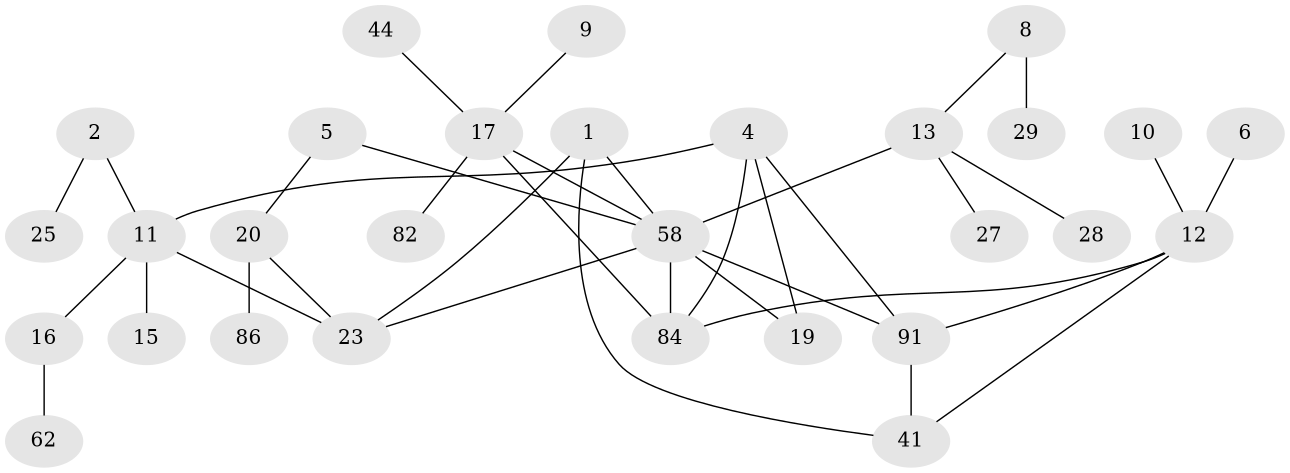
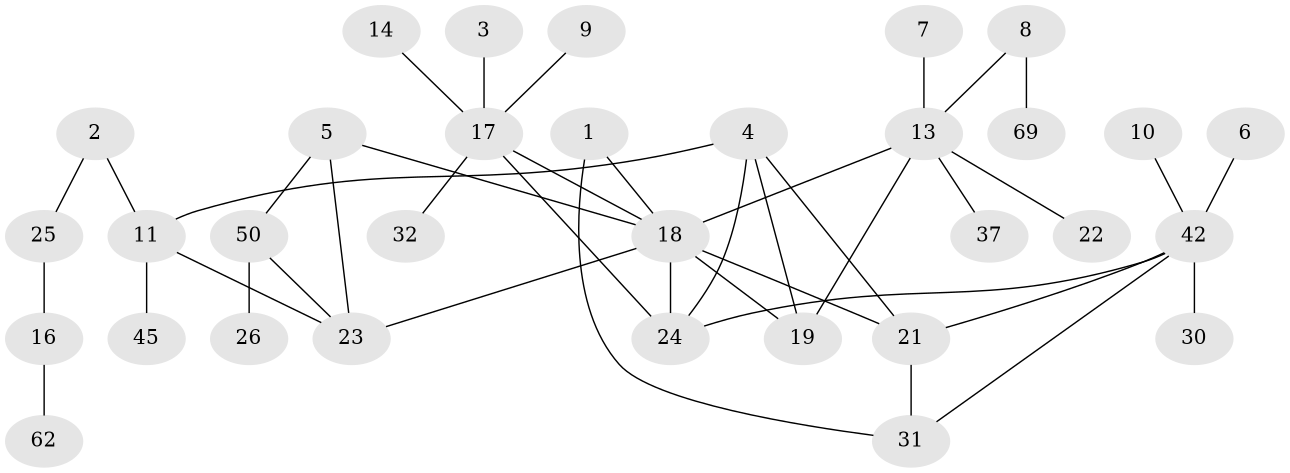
node "44": label "44" -> "14"
node "3": added
node "7": added
node "29": label "29" -> "69"
node "20": label "20" -> "50"
node "82": label "82" -> "32"
node "58": label "58" -> "18"
edge "13" -- "19": added
node "27": label "27" -> "37"
node "28": label "28" -> "22"
node "12": label "12" -> "42"
edge "1" -- "23": now "5" -- "23"
edge "11" -- "16": now "25" -- "16"
node "15": label "15" -> "45"
node "86": label "86" -> "26"
node "84": label "84" -> "24"
node "91": label "91" -> "21"
node "30": added
node "41": label "41" -> "31"
